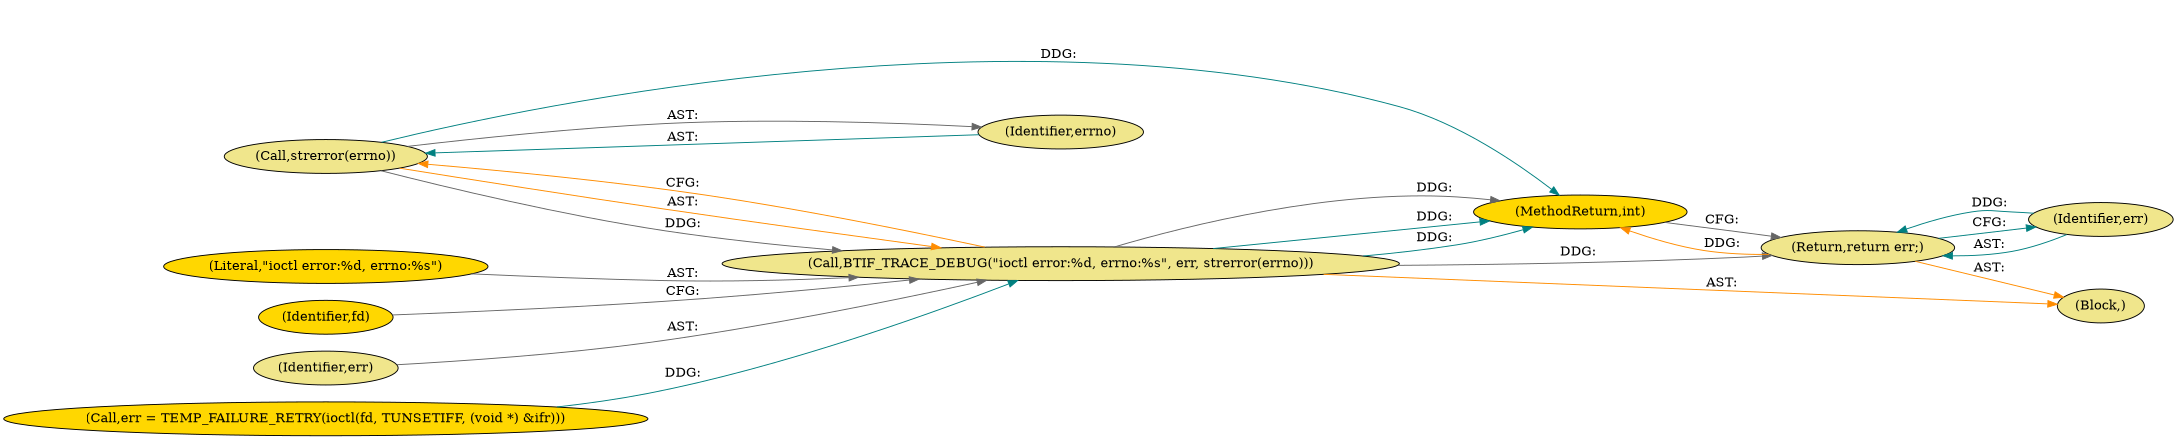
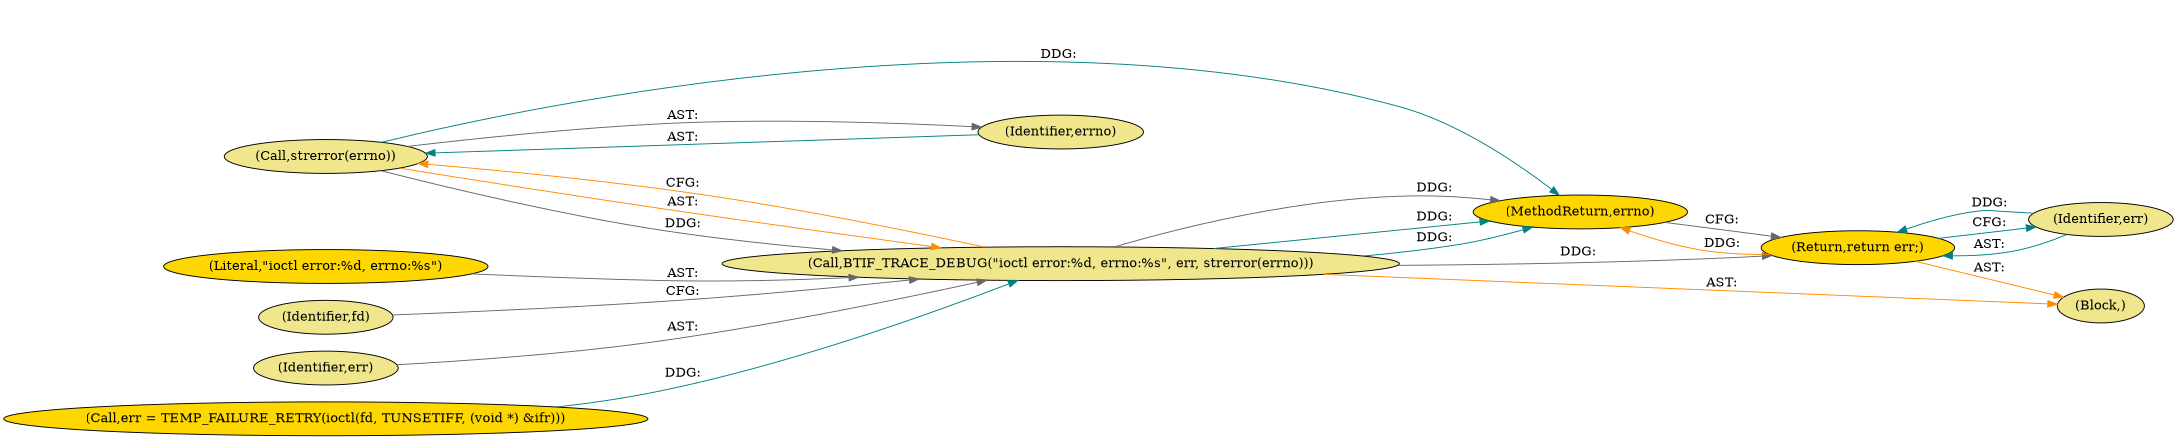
node "(MethodReturn,int)": label "(MethodReturn,int)" -> "(MethodReturn,errno)"
node "(Return,return err;)": fillcolor khaki -> gold
node "(Identifier,fd)": fillcolor gold -> khaki
